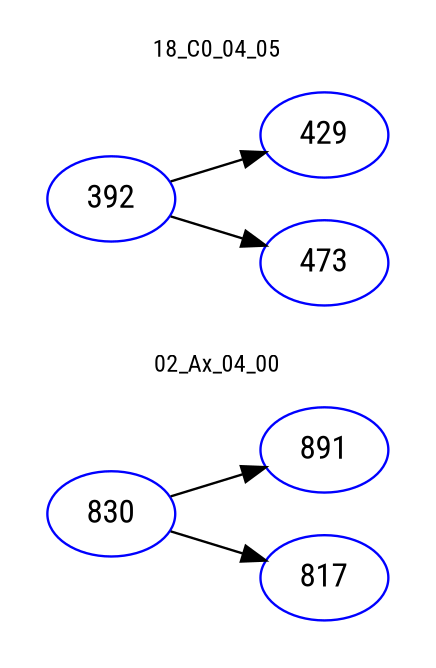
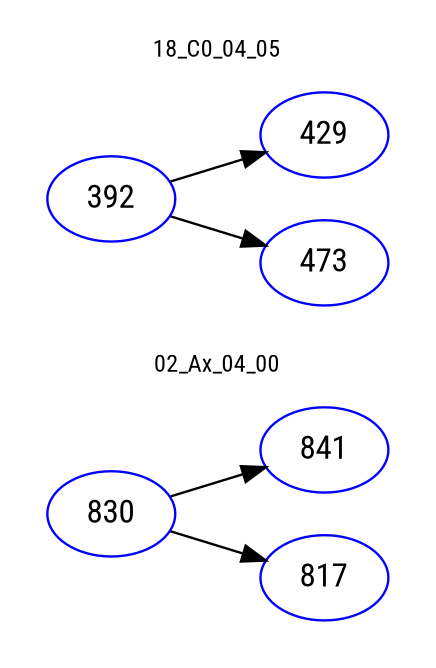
node "891": label "891" -> "841"
